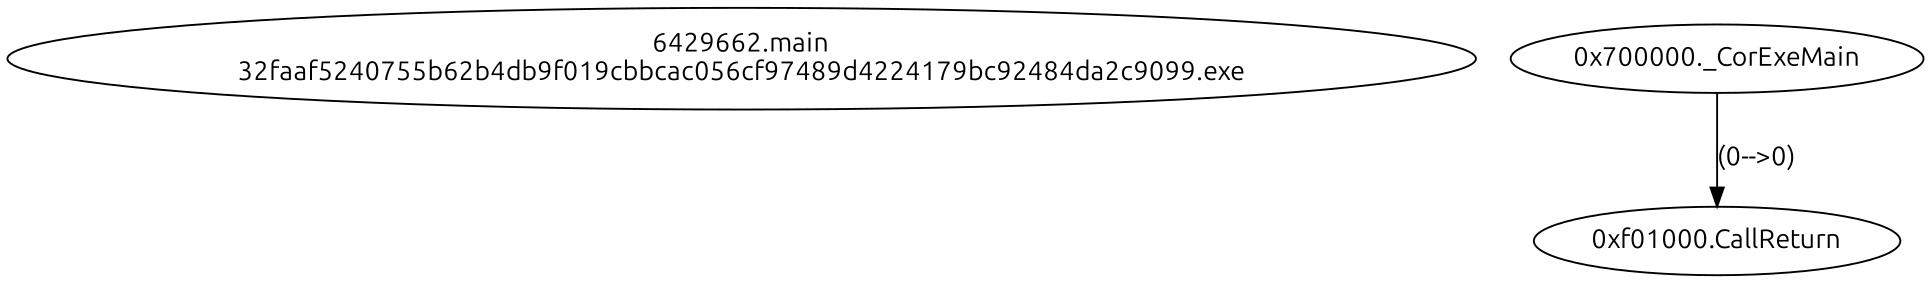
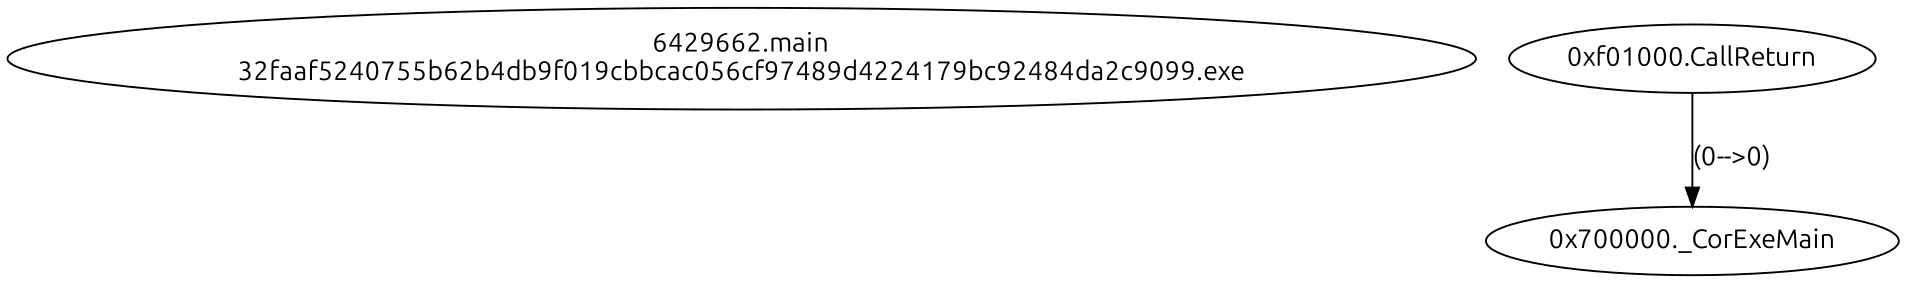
edge "0x700000._CorExeMain" -> "0xf01000.CallReturn": reversed
